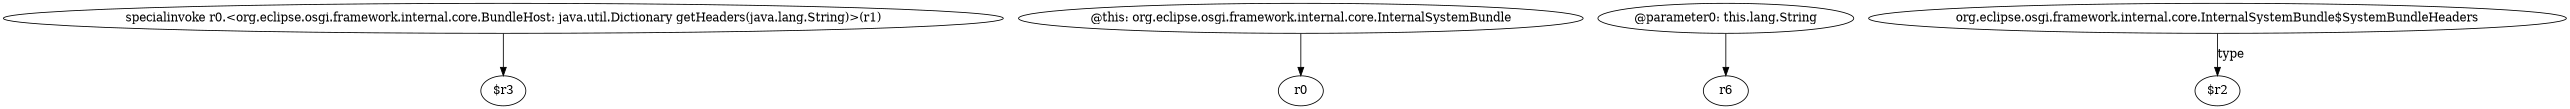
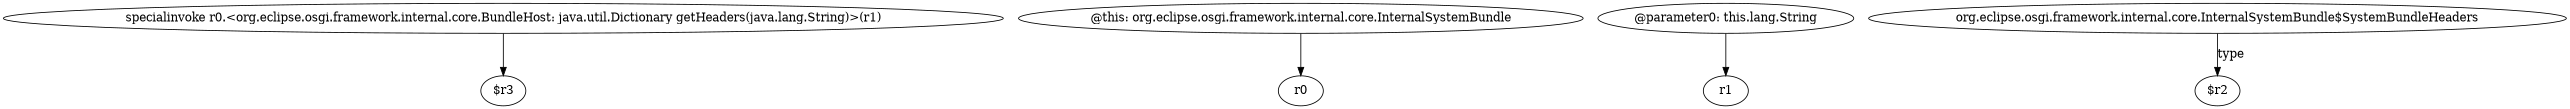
node "r6": label "r6" -> "r1"
